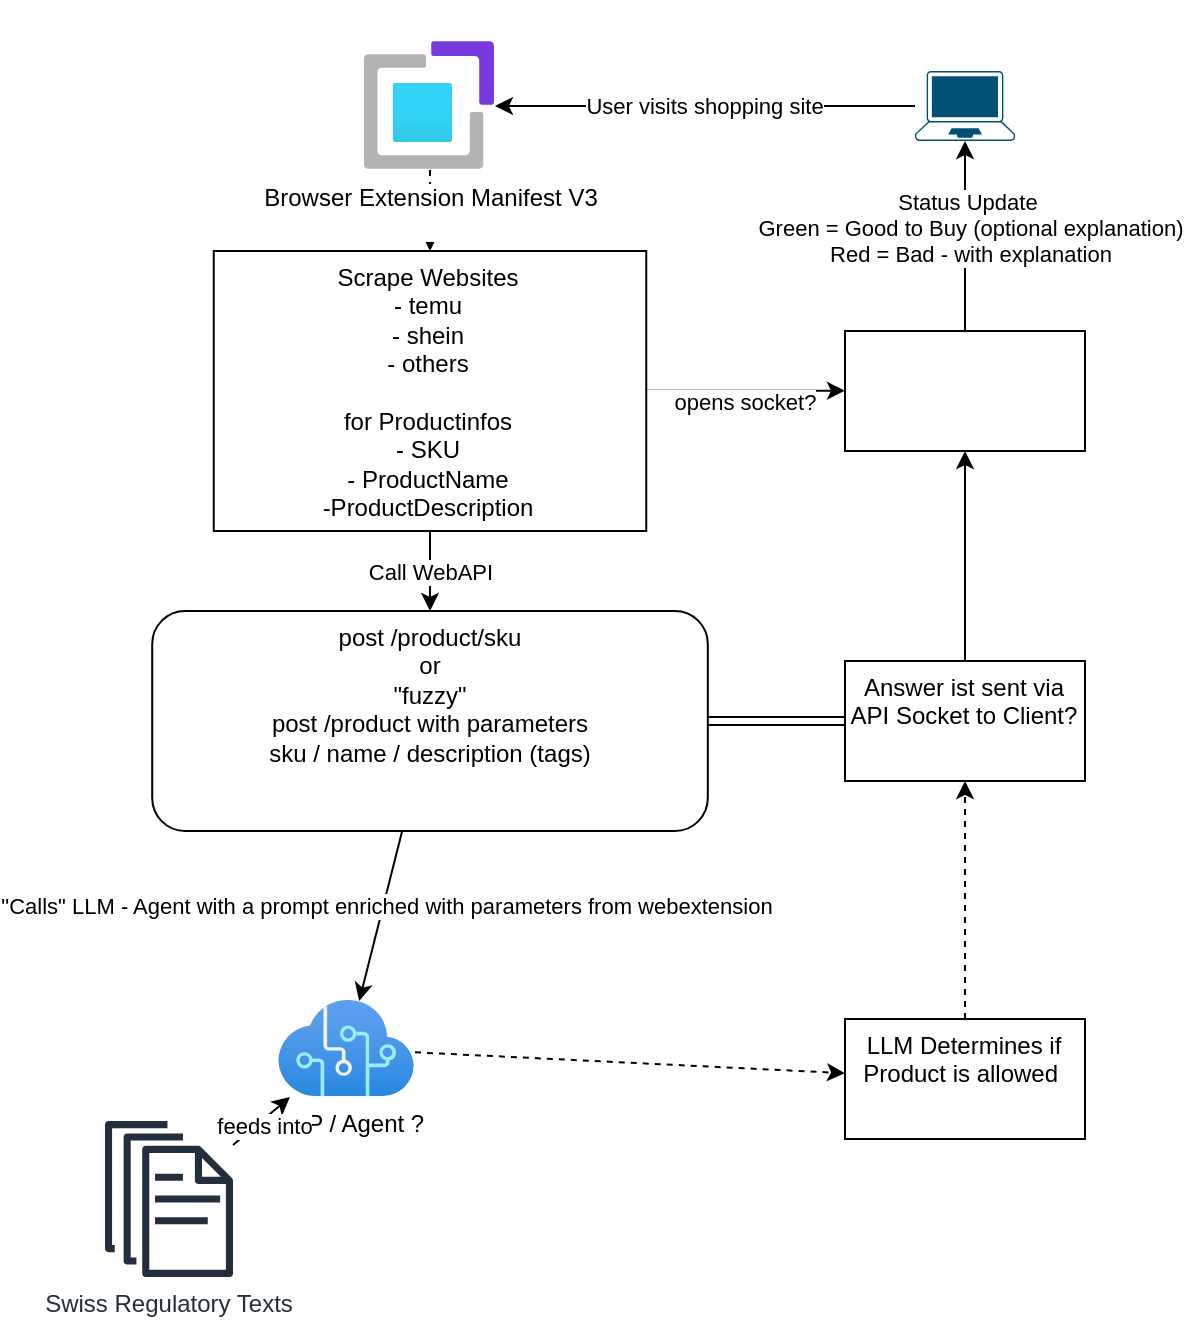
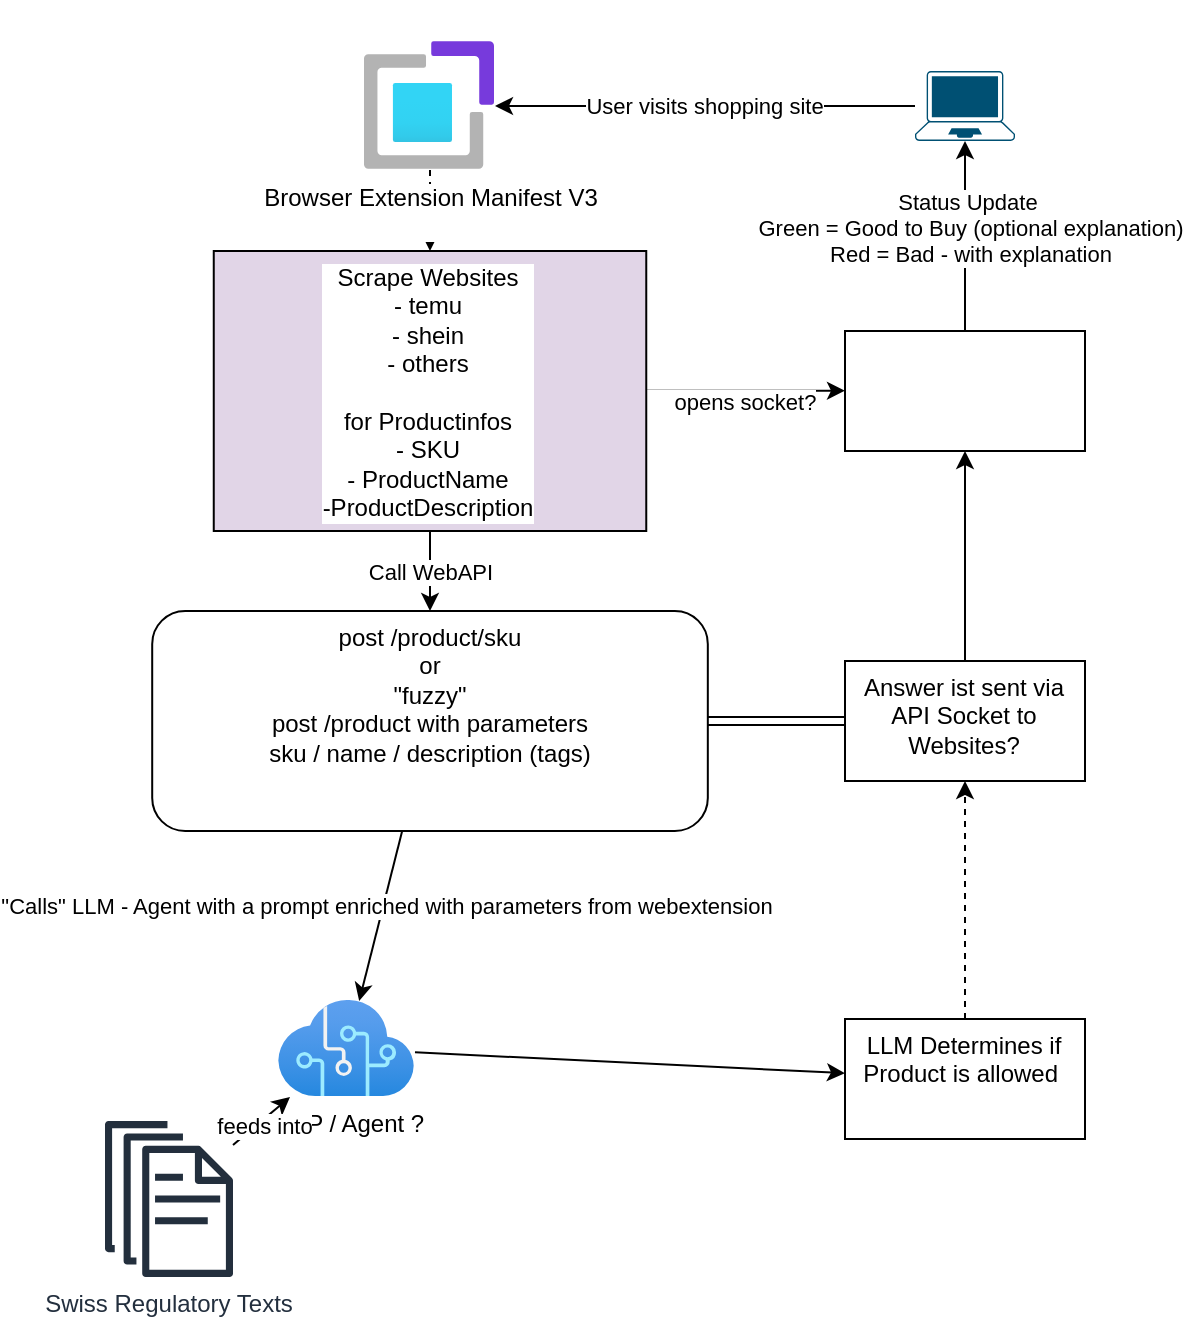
node "Scrape Websites - temu - shein - others for Productinfos - SKU - ProductName -ProductDescription": fillcolor #ffffff -> #e1d5e7
node "Answer ist sent via API Socket to Client?": label "Answer ist sent via API Socket to Client?" -> "Answer ist sent via API Socket to Websites?"
edge "MCP / Agent ?" -> "LLM Determines if Product is allowed": style dashed -> solid
